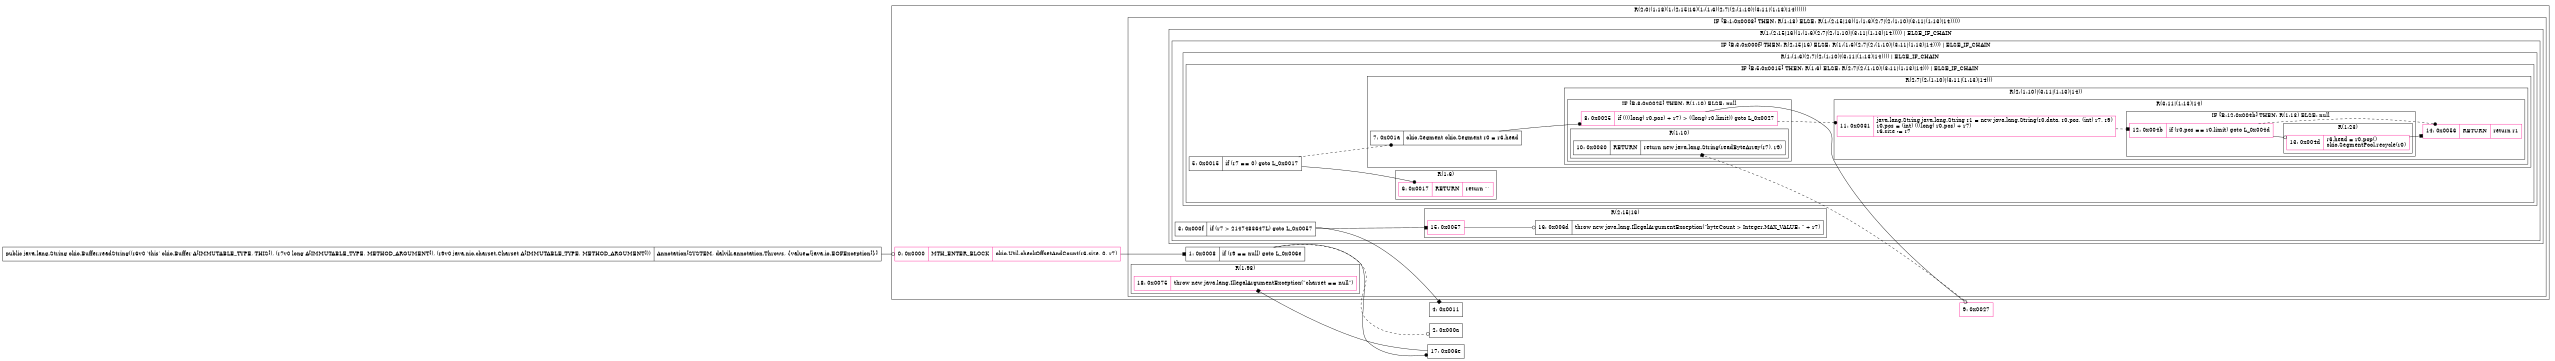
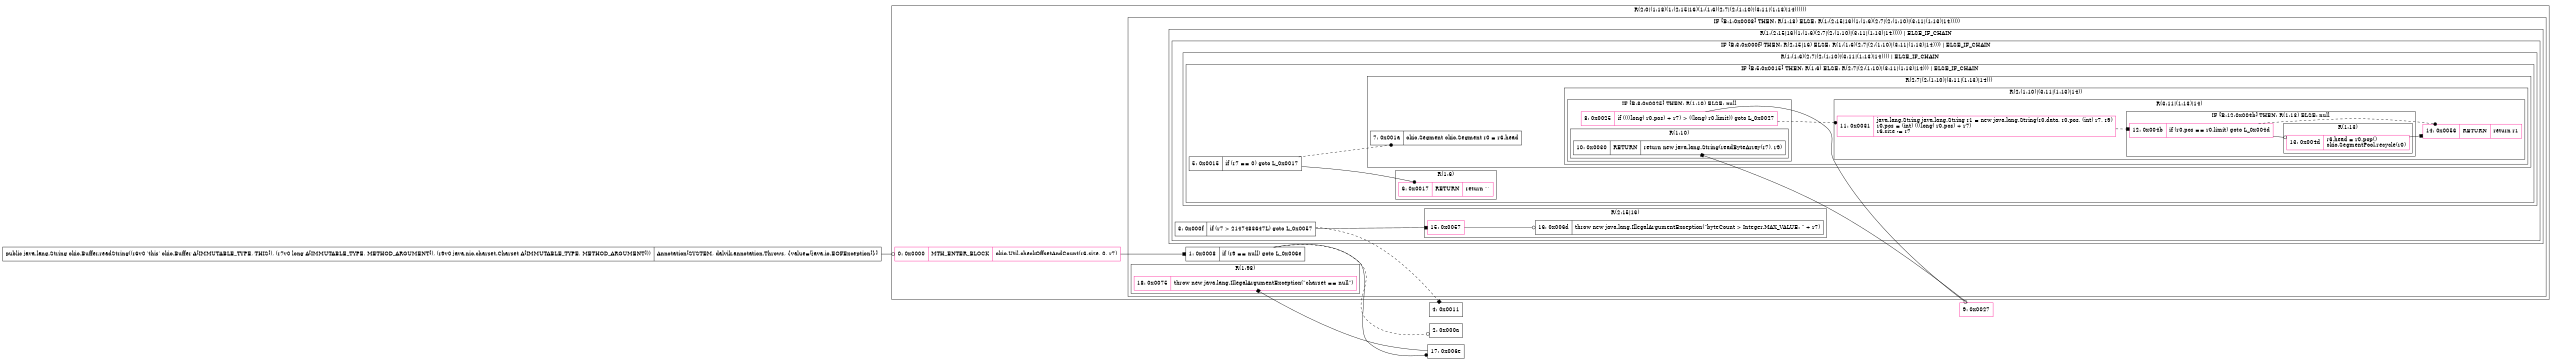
edge "7: 0x001a" -> "8: 0x0025": removed
cluster "R(1:23)": label "R(1:23)" -> "R(1:13)"
edge "9: 0x0027" -> "10: 0x0030": style dashed -> solid
edge "3: 0x000f" -> "4: 0x0011": style solid -> dashed
